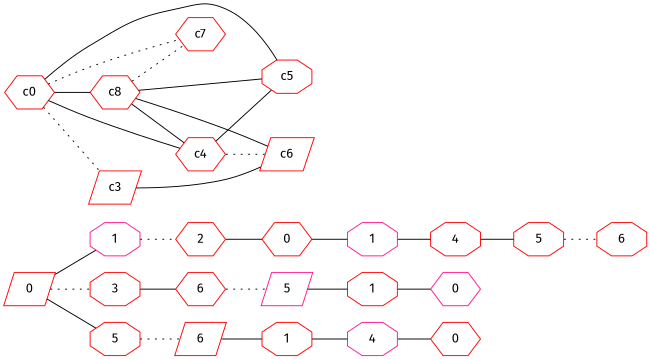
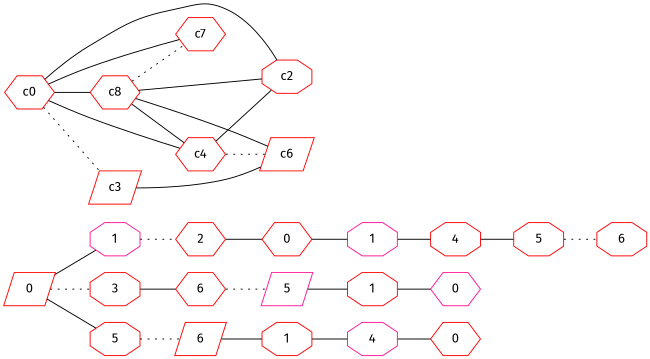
edge "c7" -- "c0": style dotted -> solid
node "c5": label "c5" -> "c2"
